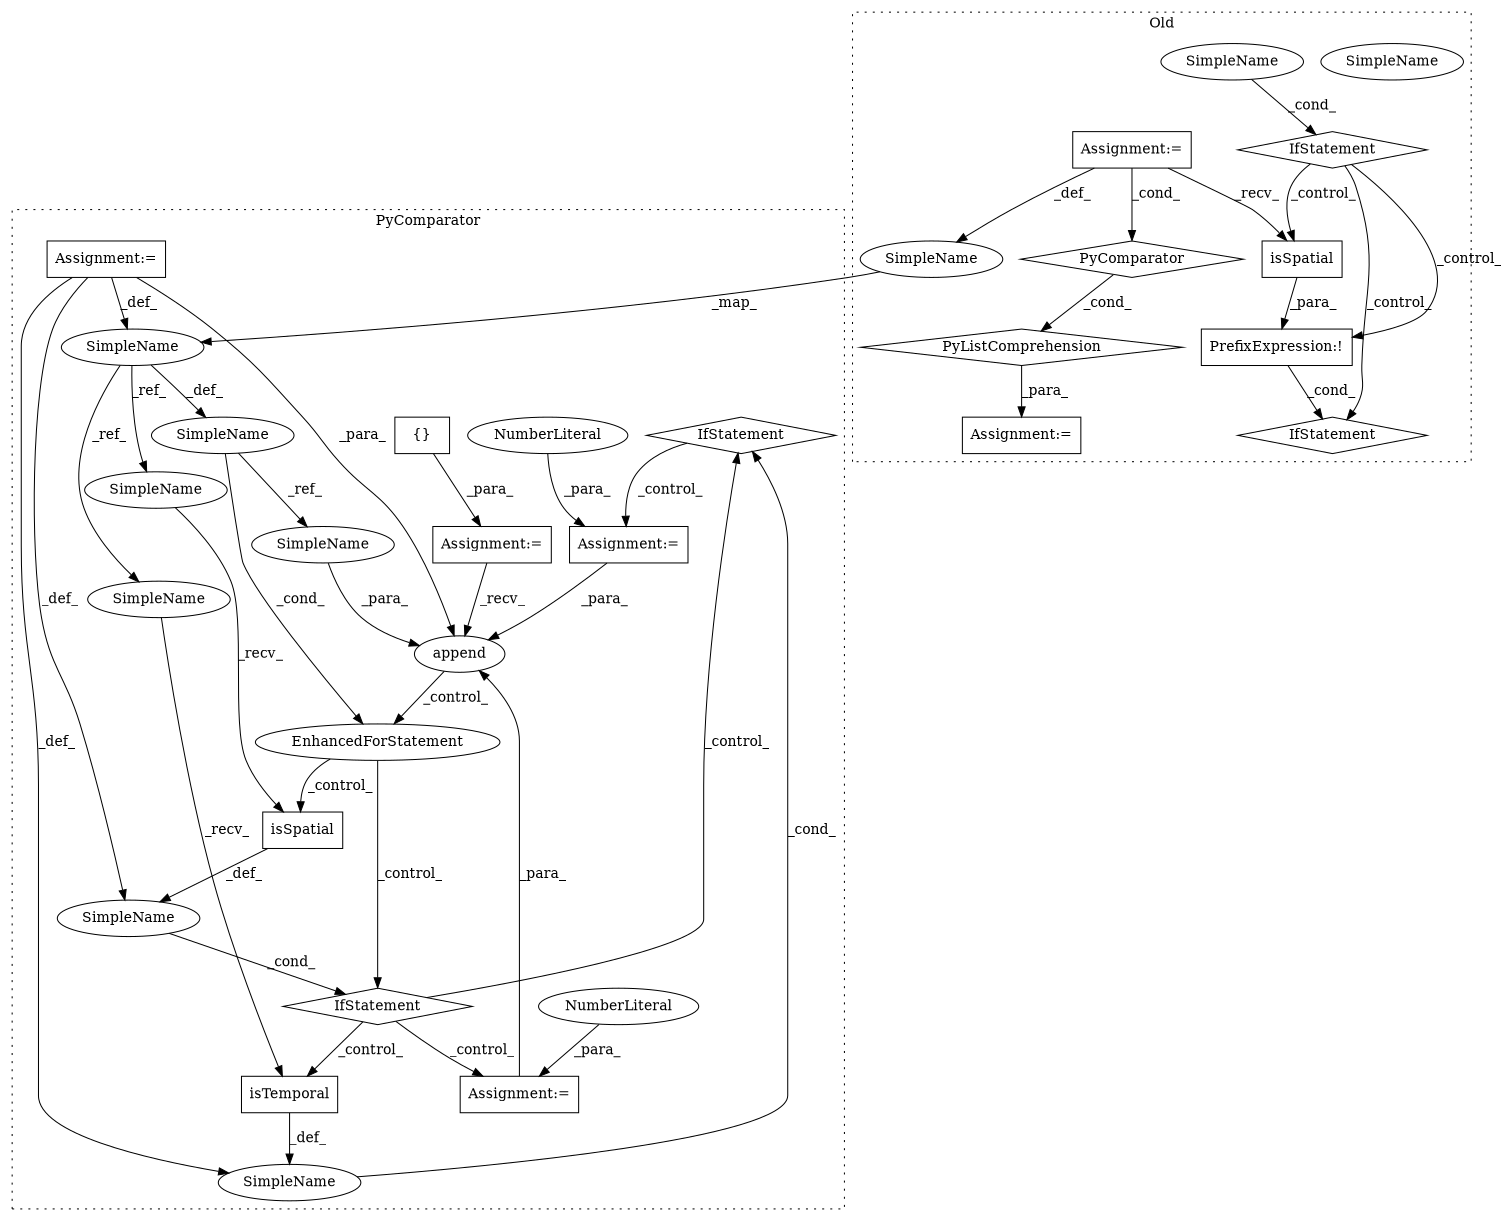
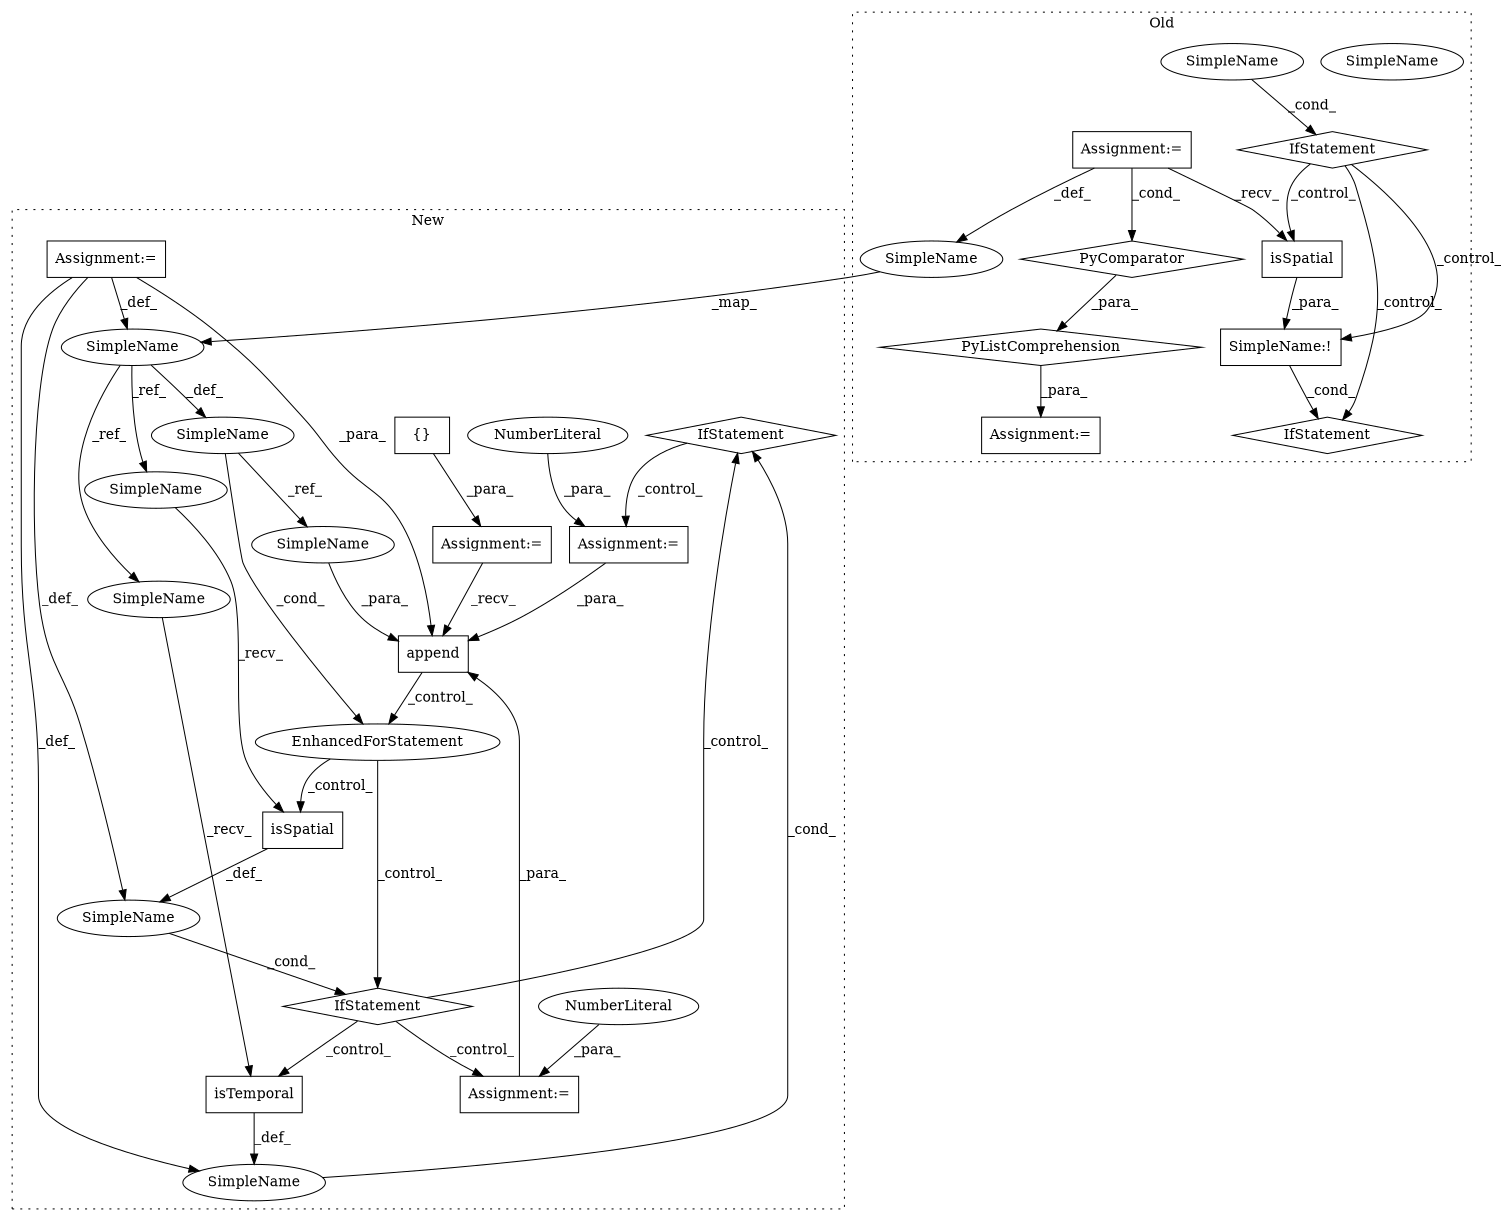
cluster "PyComparator": label "PyComparator" -> "New"
edge "PyComparator" -> "PyListComprehension": label "_cond_" -> "_para_"
node "PrefixExpression:!": label "PrefixExpression:!" -> "SimpleName:!"
node "append": shape ellipse -> box
